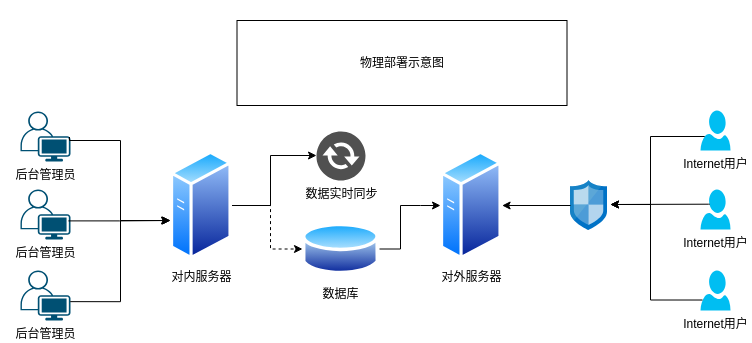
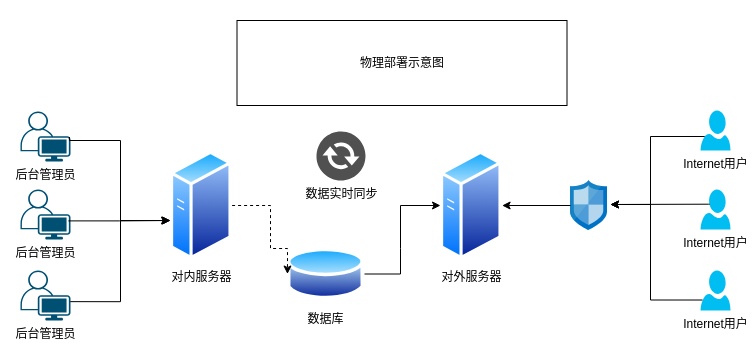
edge "对内服务器" -> "数据实时同步": removed
node "数据库": moved (341, 249) -> (326, 274)
